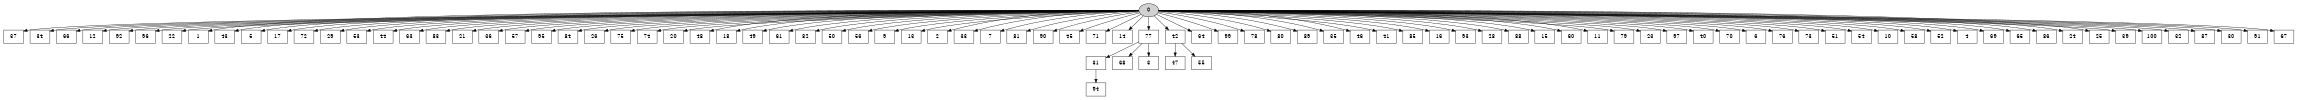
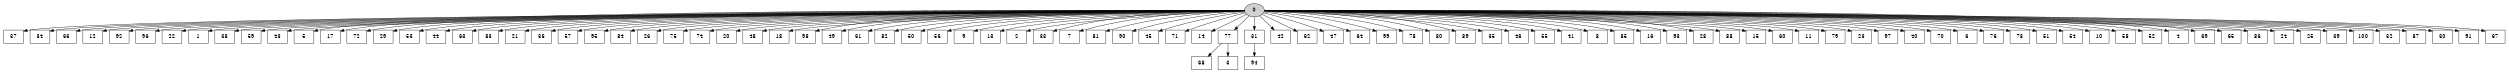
node "38": added
node "59": added
node "98": added
node "62": added
node "8": added
edge "42" -> "47": now "0" -> "47"
edge "77" -> "31": now "0" -> "31"
edge "42" -> "55": now "0" -> "55"
